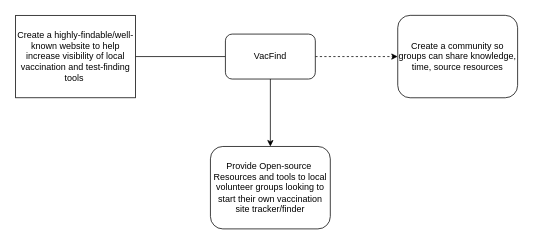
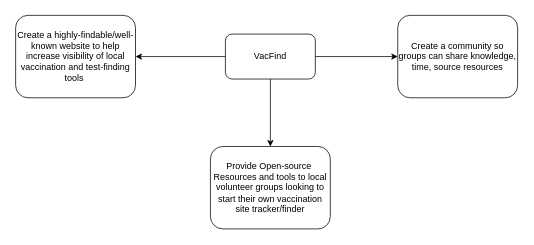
node "Create a highly-findable/well-known website to help increase visibility of local vaccination and test-finding tools": shape rectangle -> rounded rectangle
edge "Create a highly-findable/well-known website to help increase visibility of local vaccination and test-finding tools" -- "VacFind": arrowhead none -> classic
edge "VacFind" -> "Create a community so groups can share knowledge, time, source resources": style dashed -> solid
